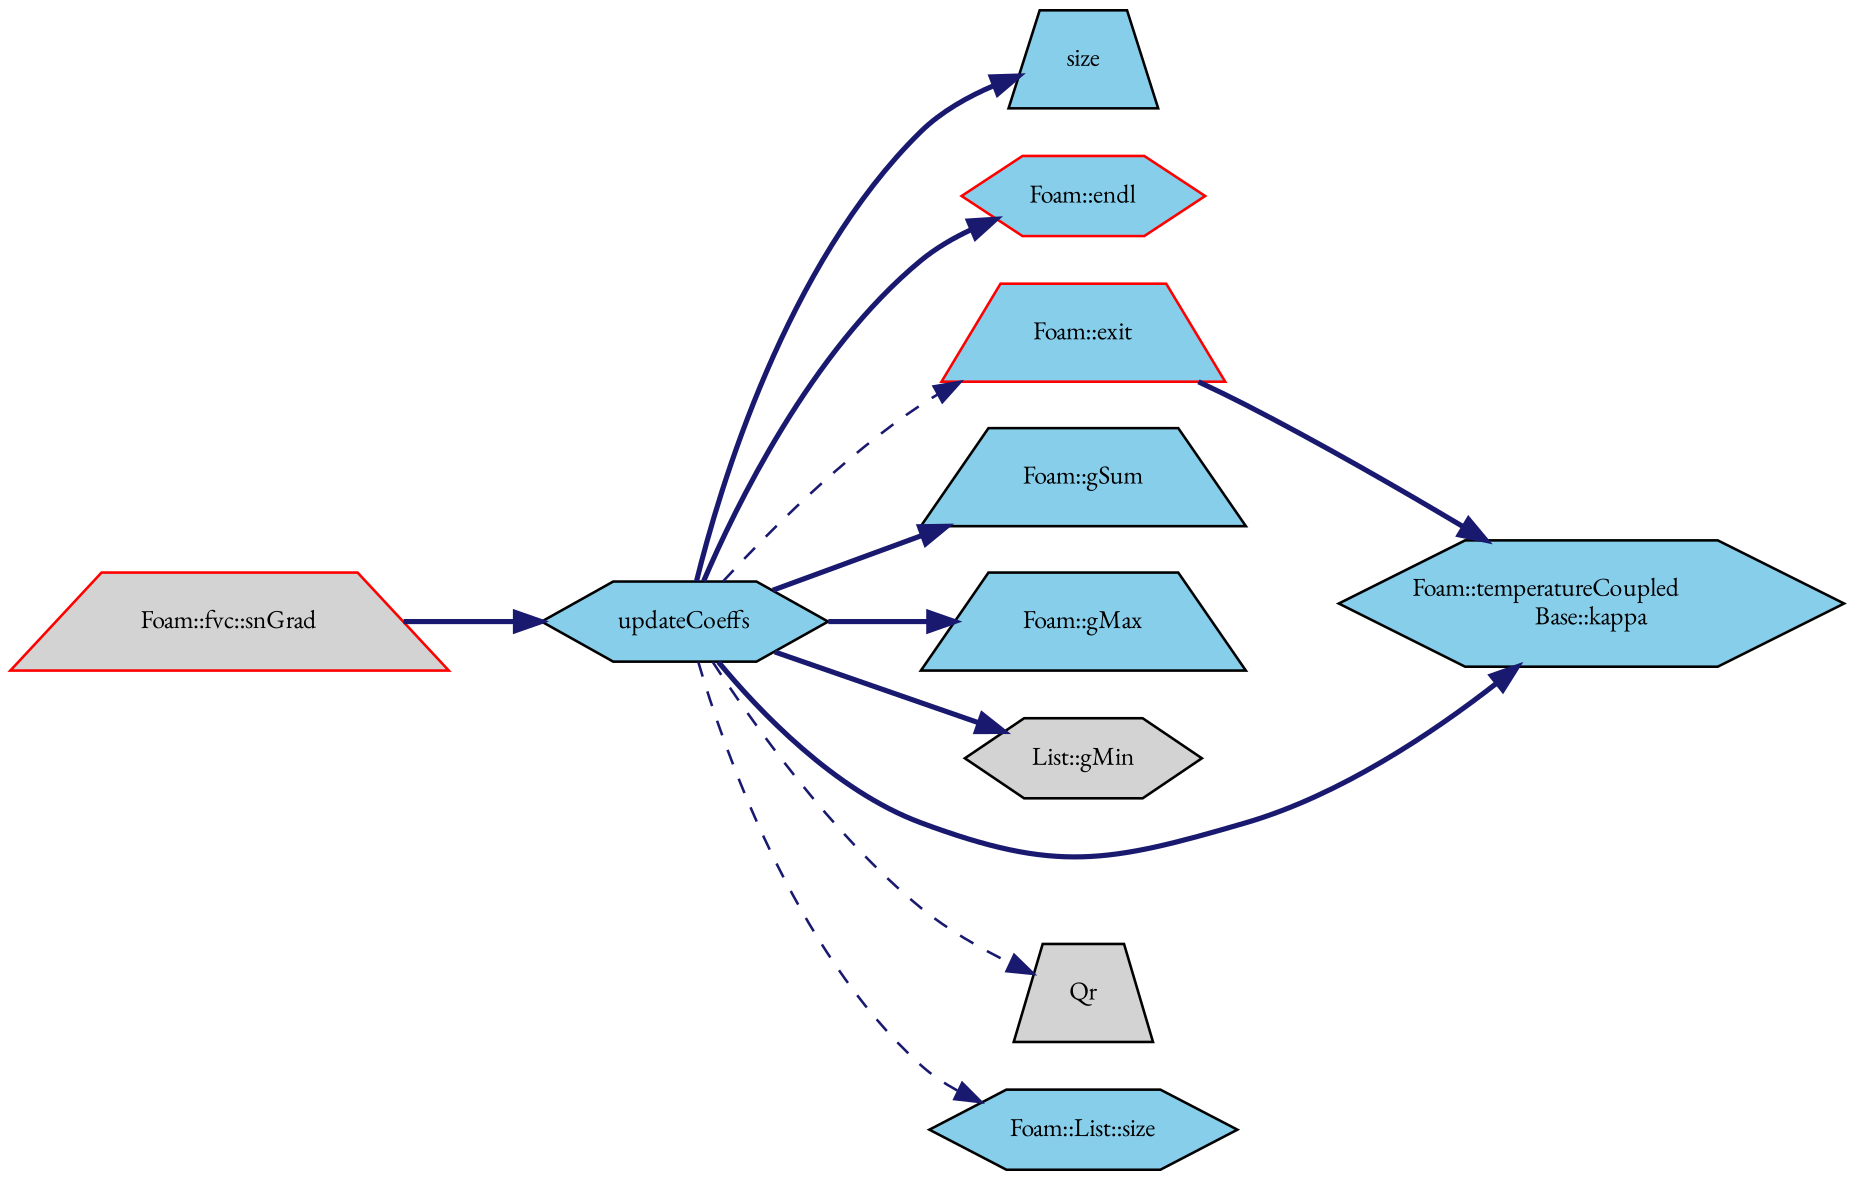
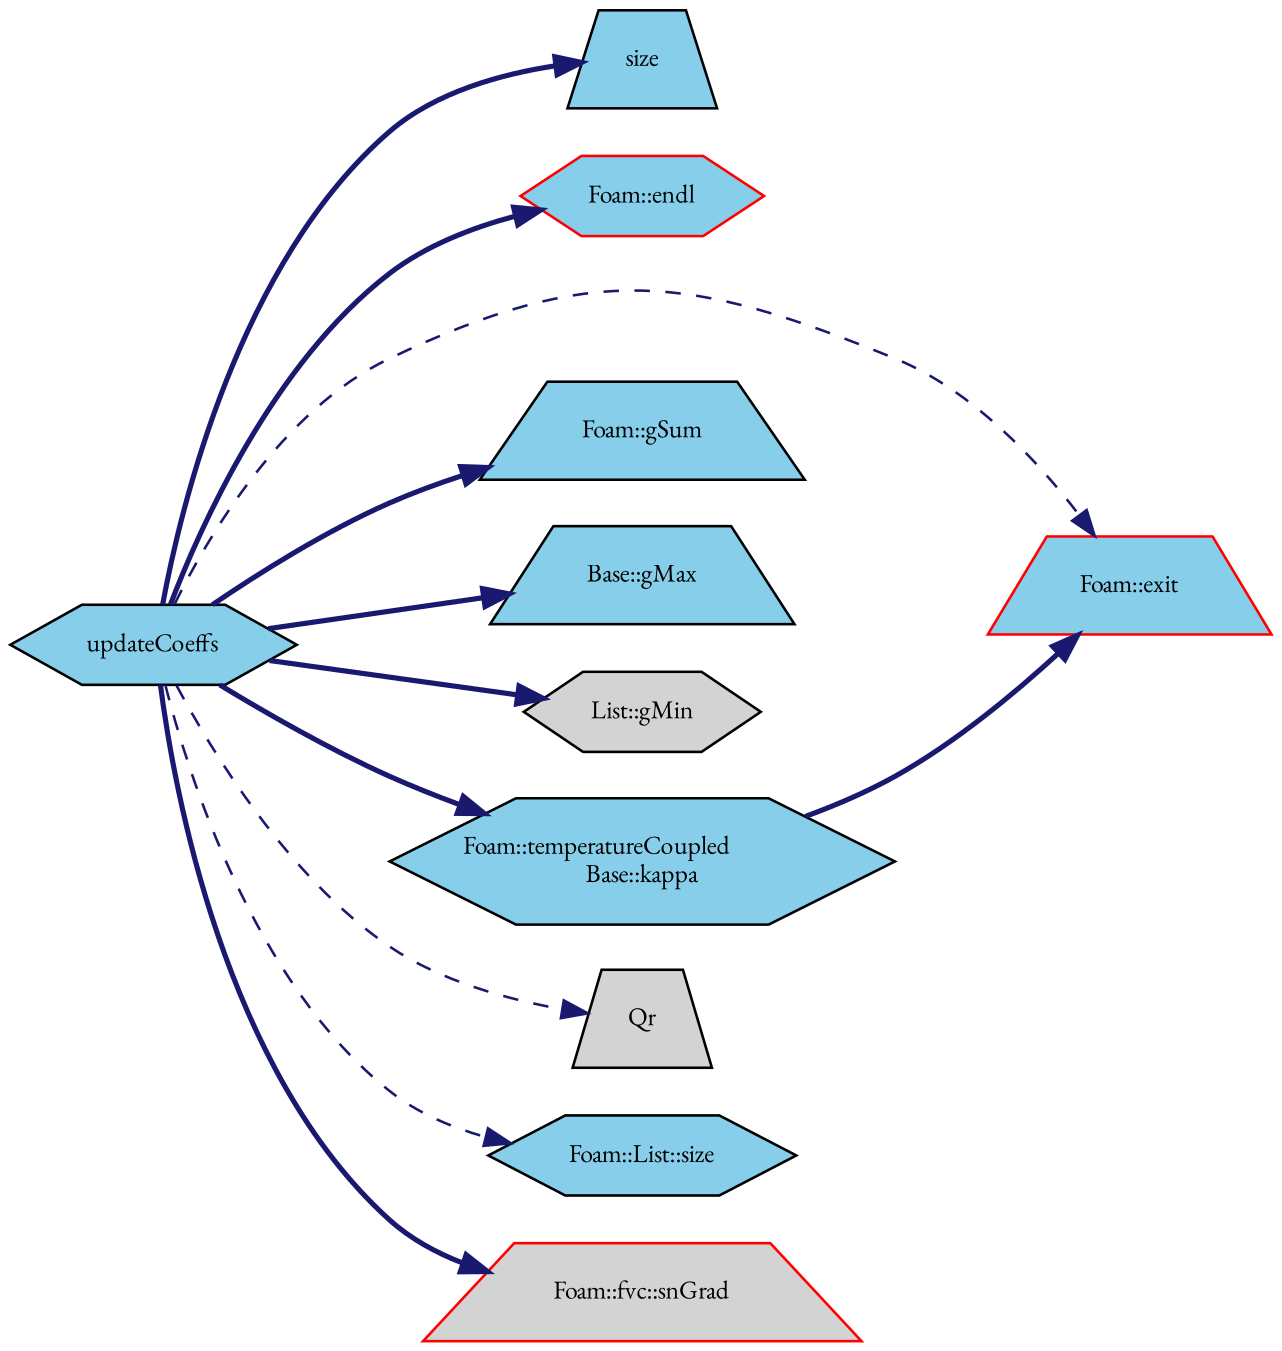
edge "Foam::exit" -> "Foam::temperatureCoupled Base::kappa": reversed
edge "Foam::fvc::snGrad" -> "updateCoeffs": reversed
node "Foam::gMax": label "Foam::gMax" -> "Base::gMax"
